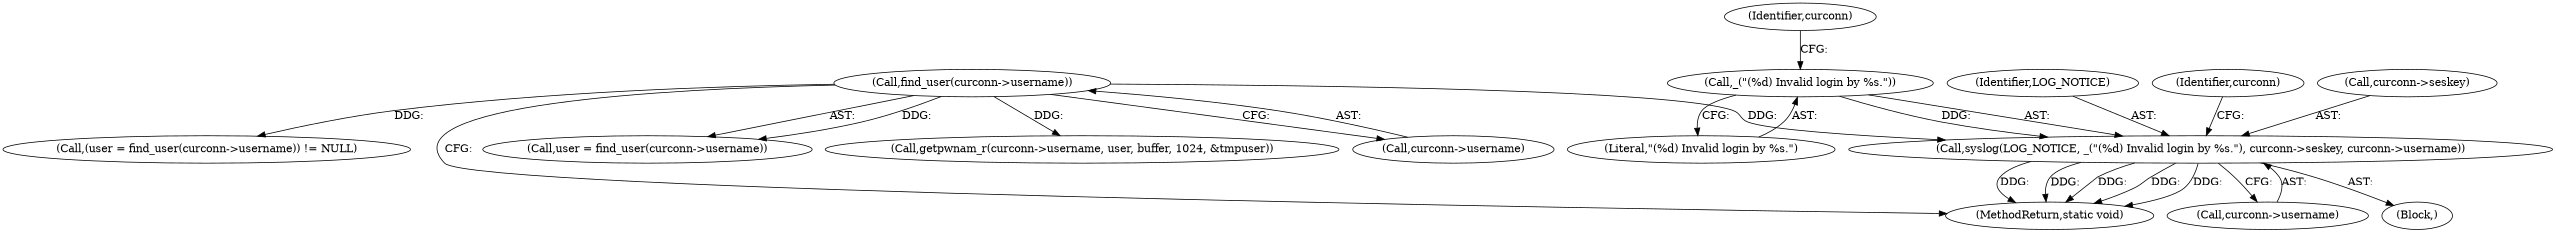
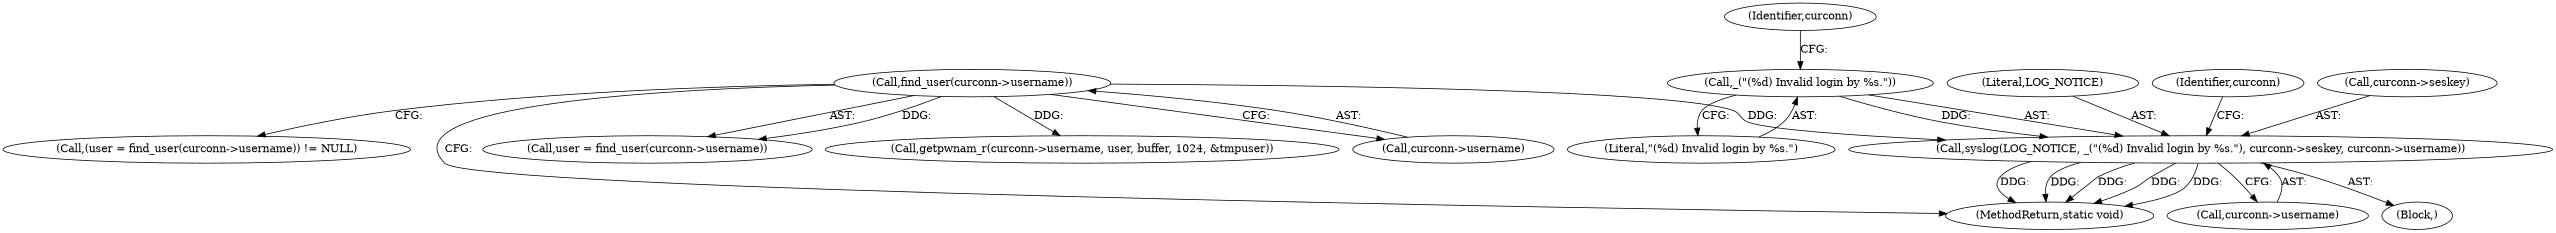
node "(Identifier,LOG_NOTICE)": label "(Identifier,LOG_NOTICE)" -> "(Literal,LOG_NOTICE)"
edge "(Call,find_user(curconn->username))" -> "(Call,(user = find_user(curconn->username)) != NULL)": label "DDG: " -> "CFG: "
